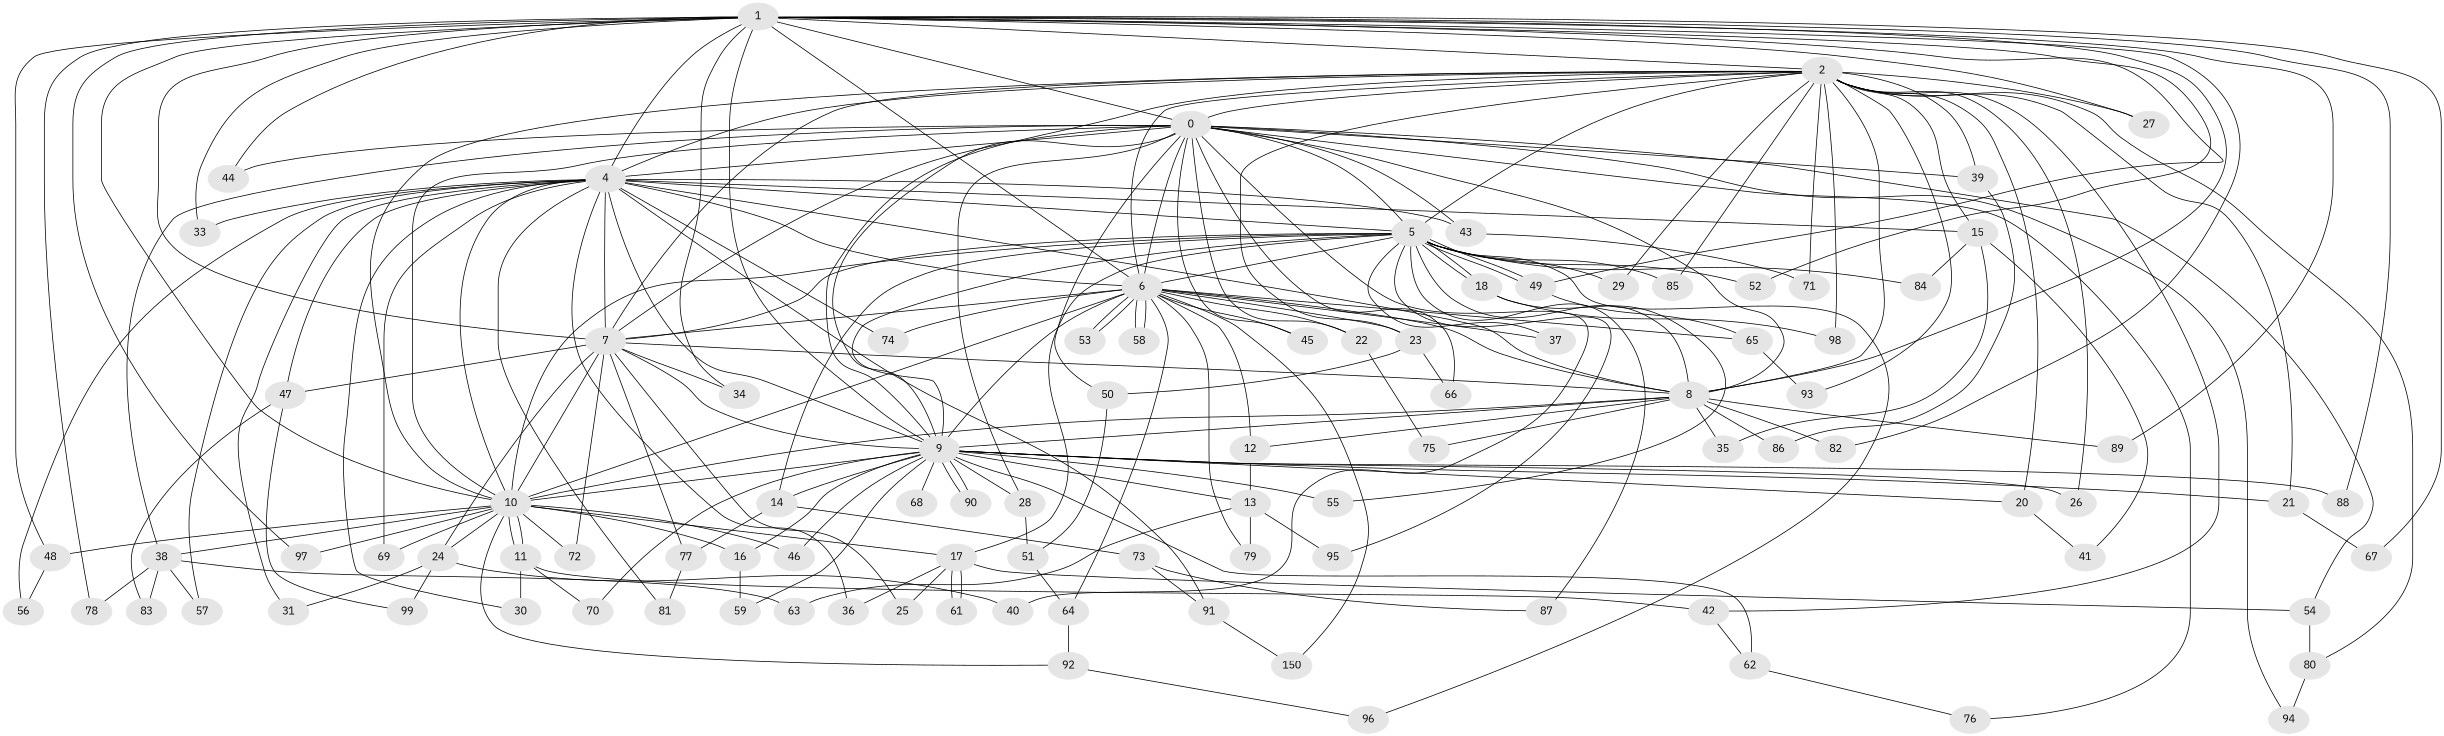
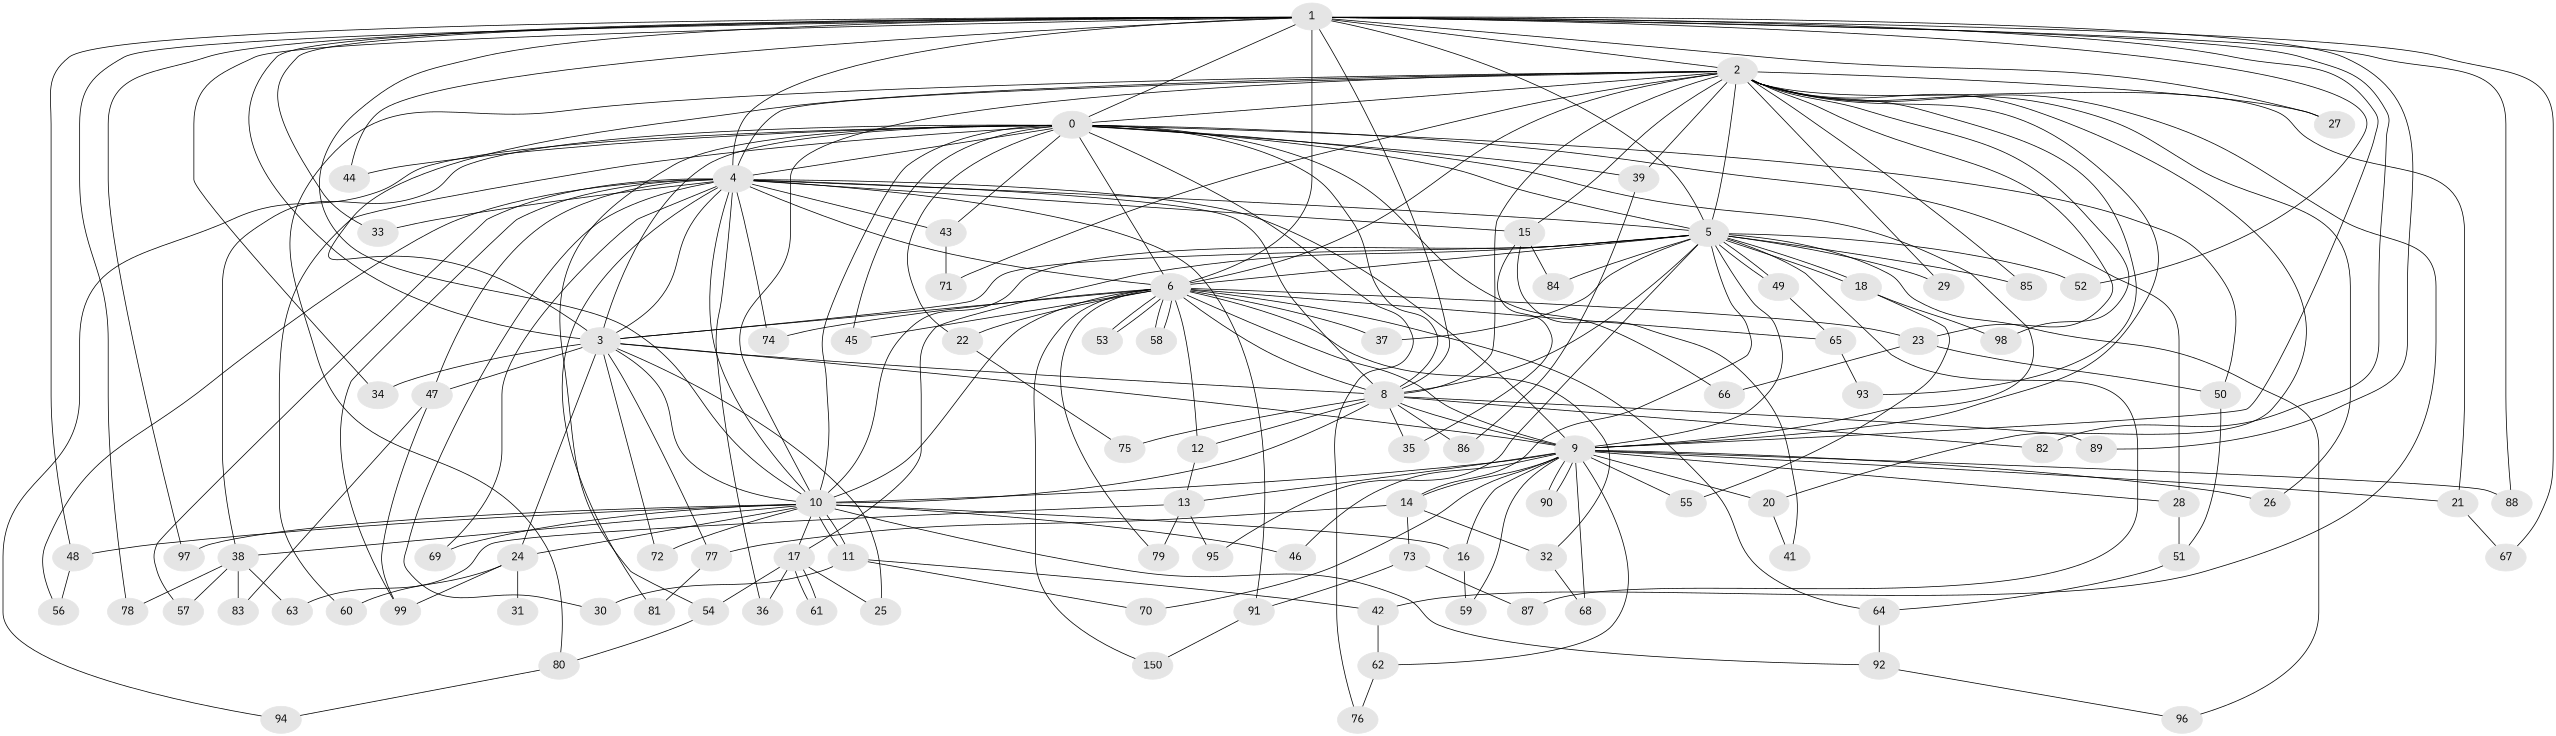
edge "1" -- "49": now "1" -- "5"
edge "4" -- "31": now "4" -- "99"
node "7": label "7" -> "3"
node "32": added
node "40": label "40" -> "60"
